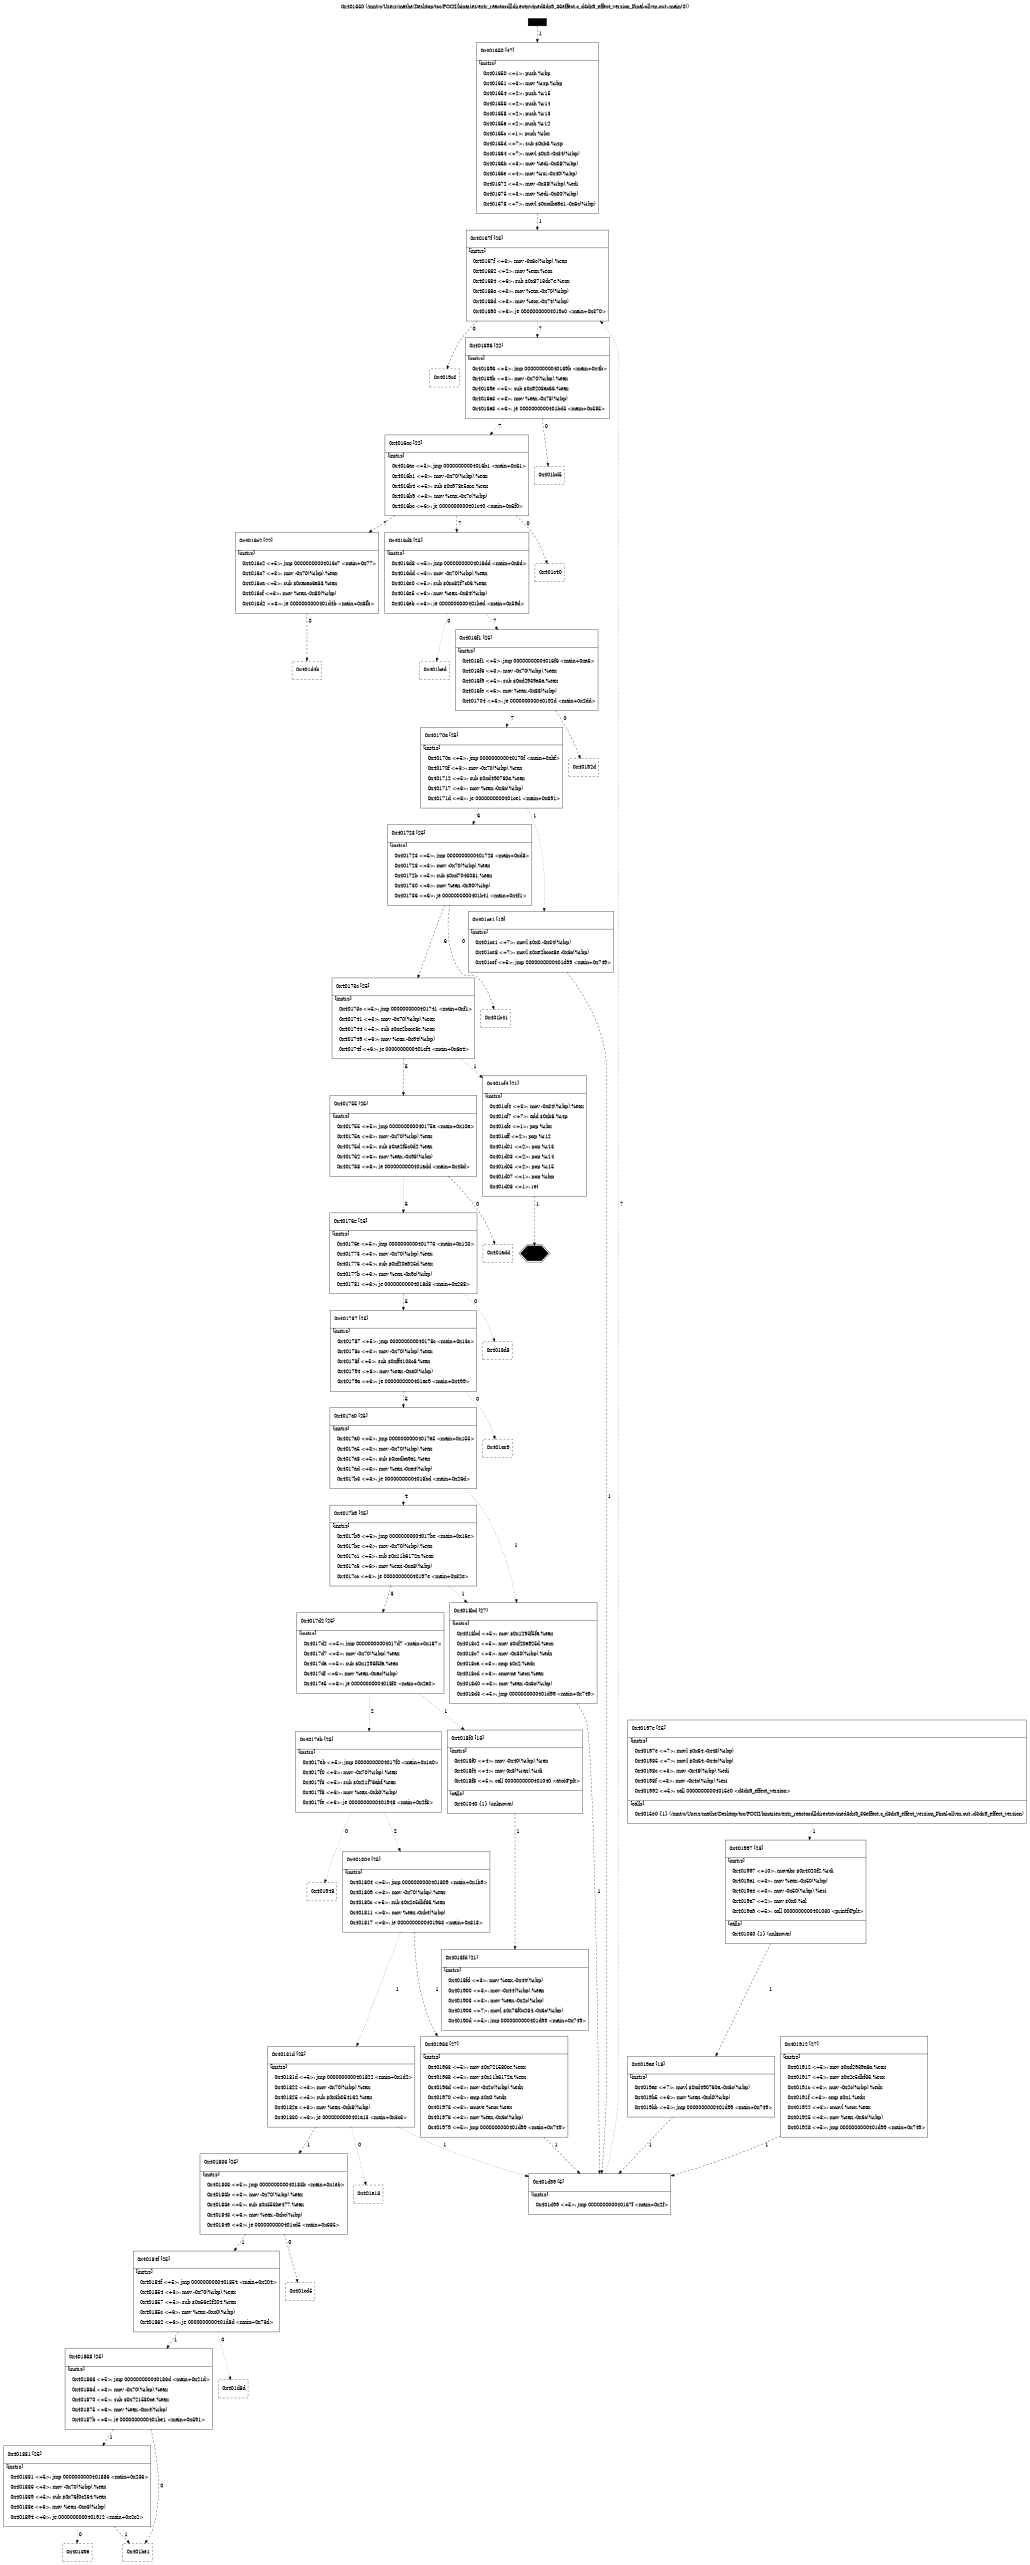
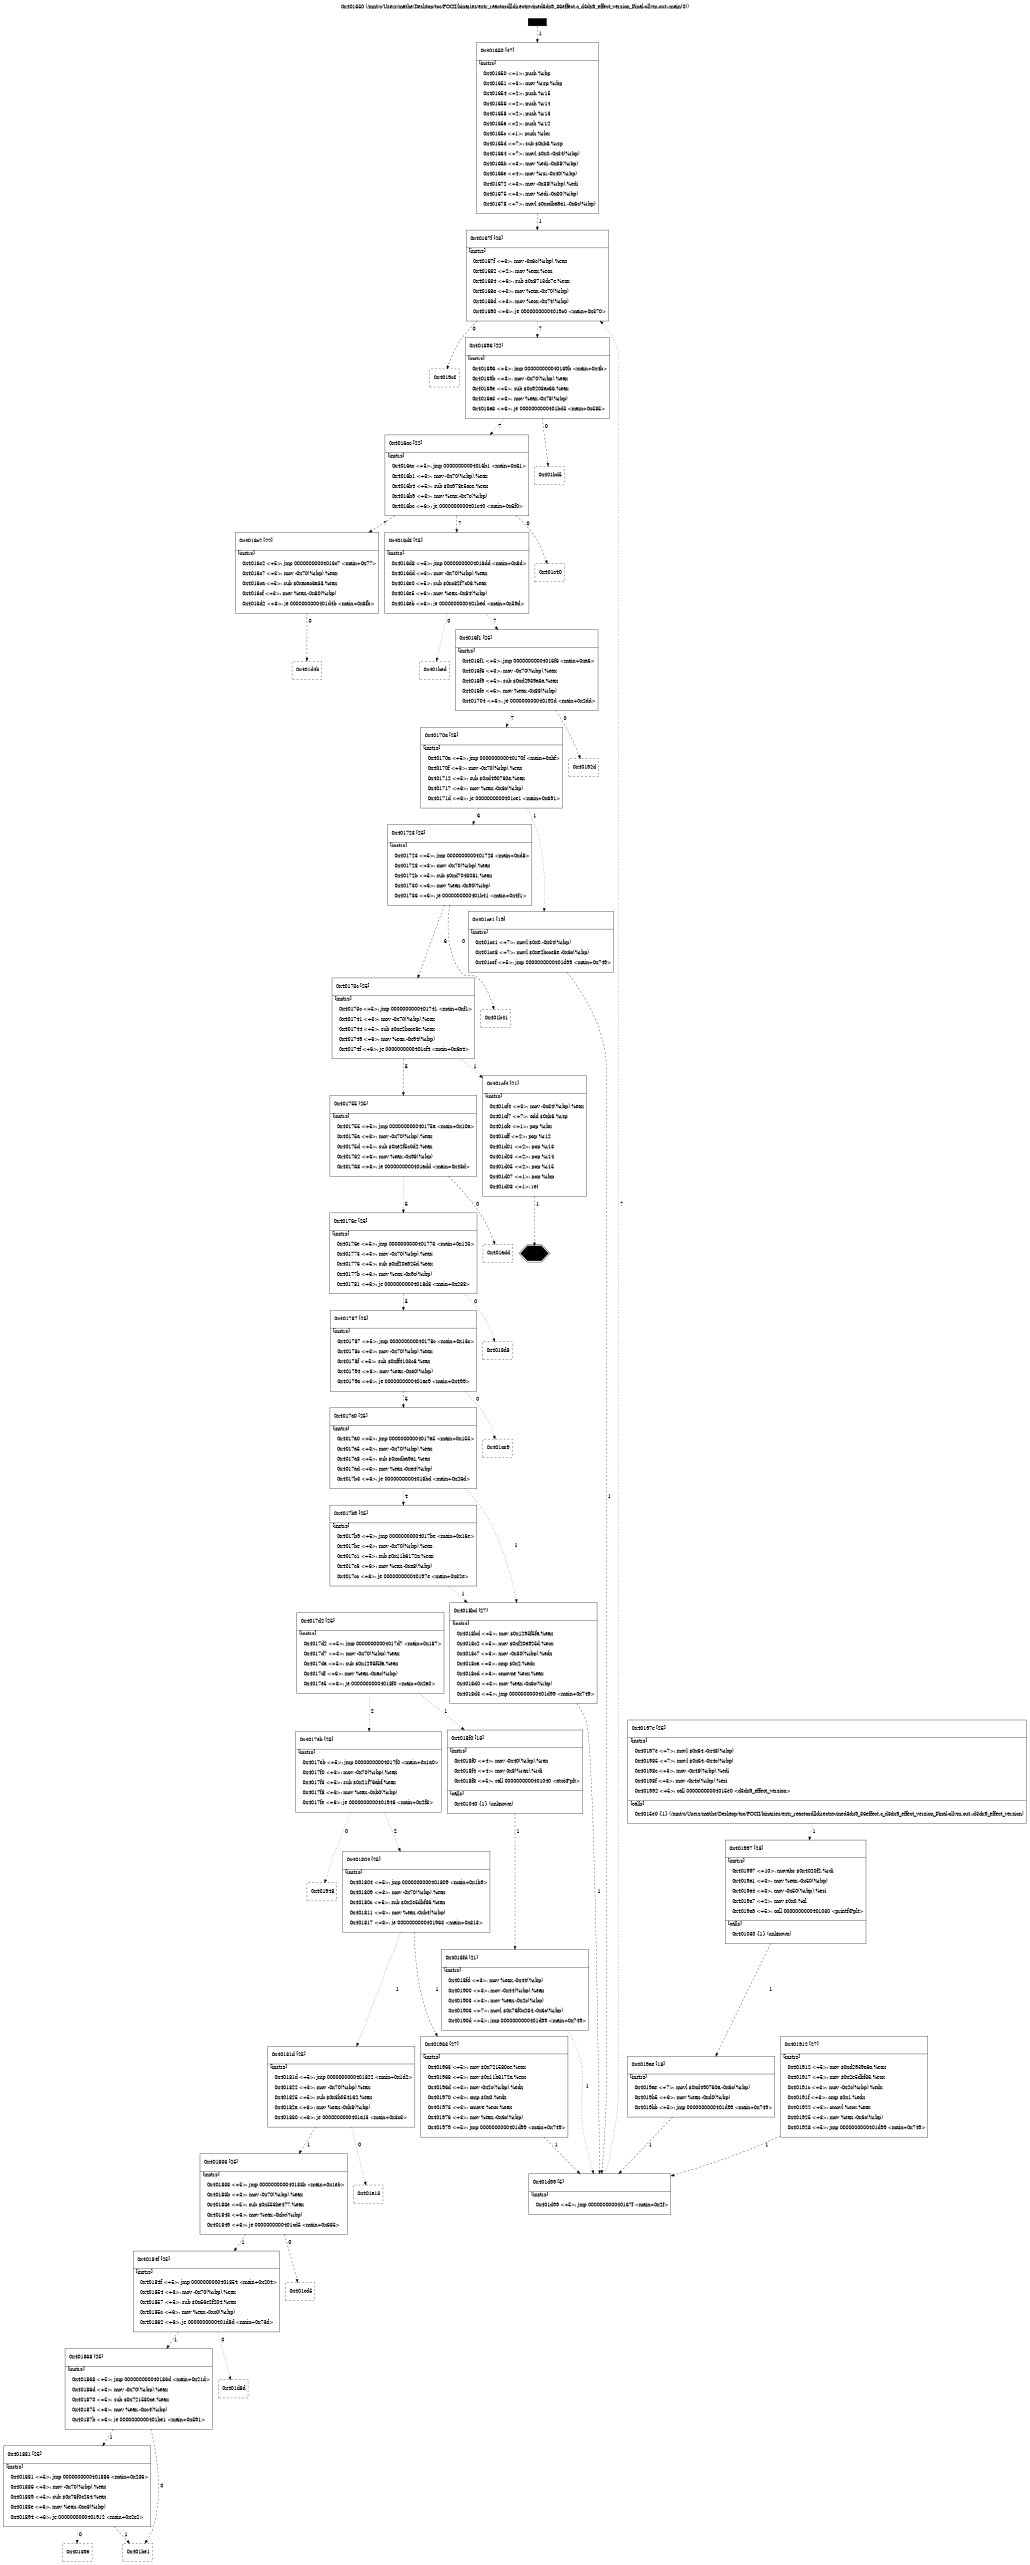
edge "0x4017b9 [25]" -> "0x4017d2 [25]": removed, label "3"
edge "0x40181d [25]" -> "0x401d99 [5]": now "0x4018fd [21]" -> "0x401d99 [5]"
